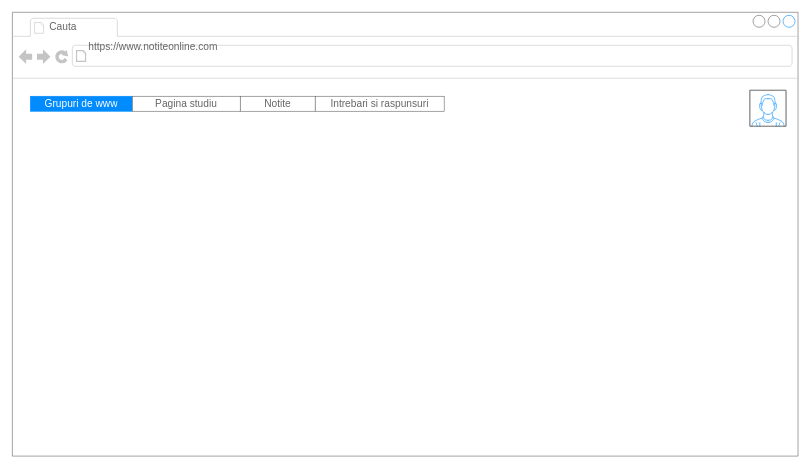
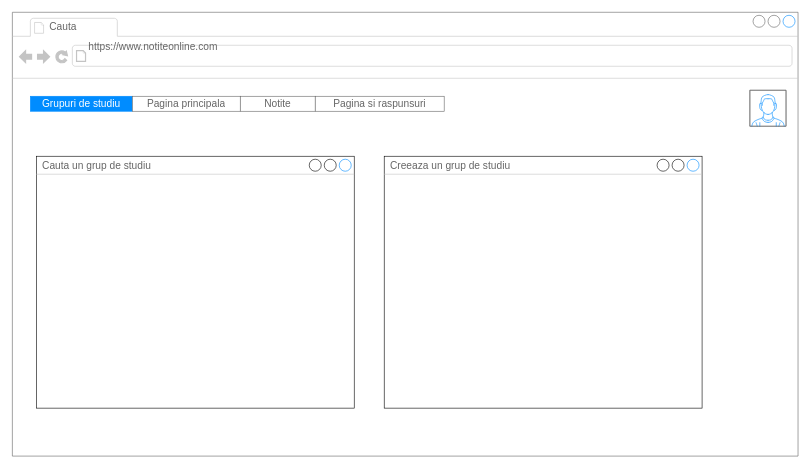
node "Grupuri de www": label "Grupuri de www" -> "Grupuri de studiu"
node "Pagina studiu": label "Pagina studiu" -> "Pagina principala"
node "Intrebari si raspunsuri": label "Intrebari si raspunsuri" -> "Pagina si raspunsuri"
node "Cauta un grup de studiu": added
node "Creeaza un grup de studiu": added
